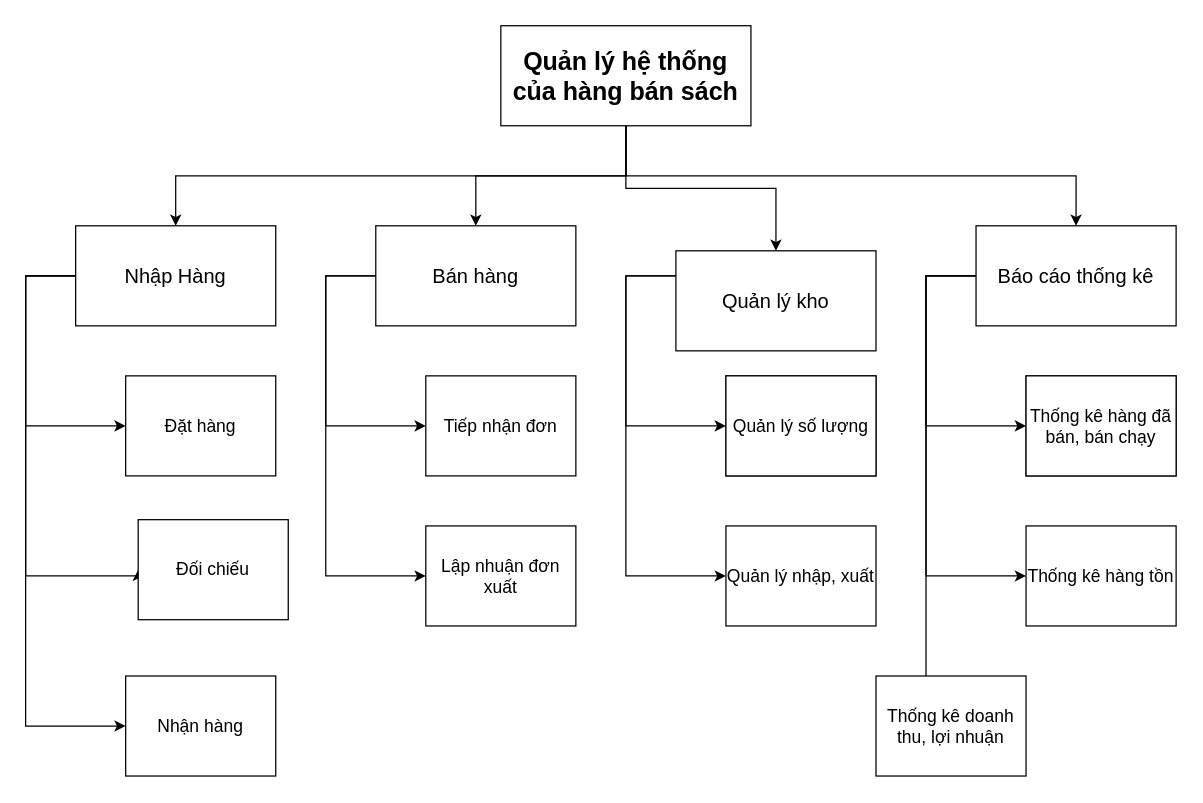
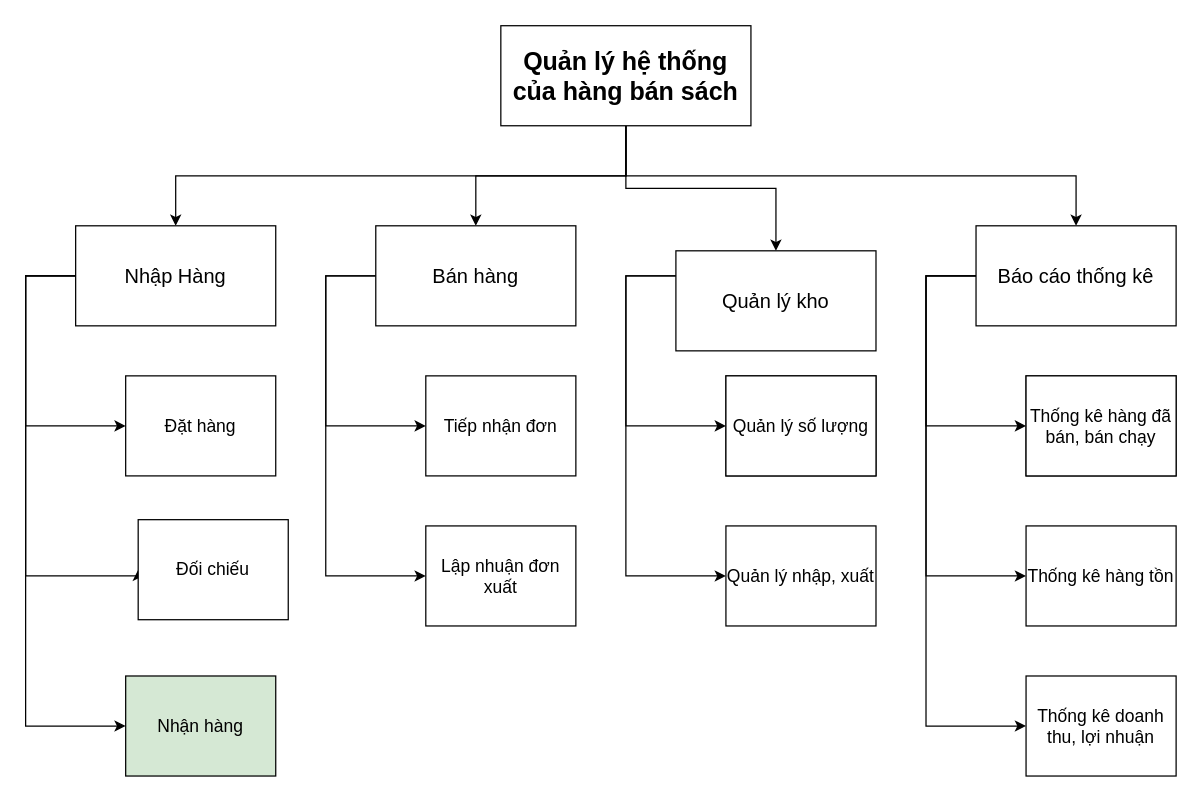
node "Nhận hàng": fillcolor #ffffff -> #d5e8d4
node "Thống kê doanh thu, lợi nhuận": moved (951, 726) -> (1101, 726)
